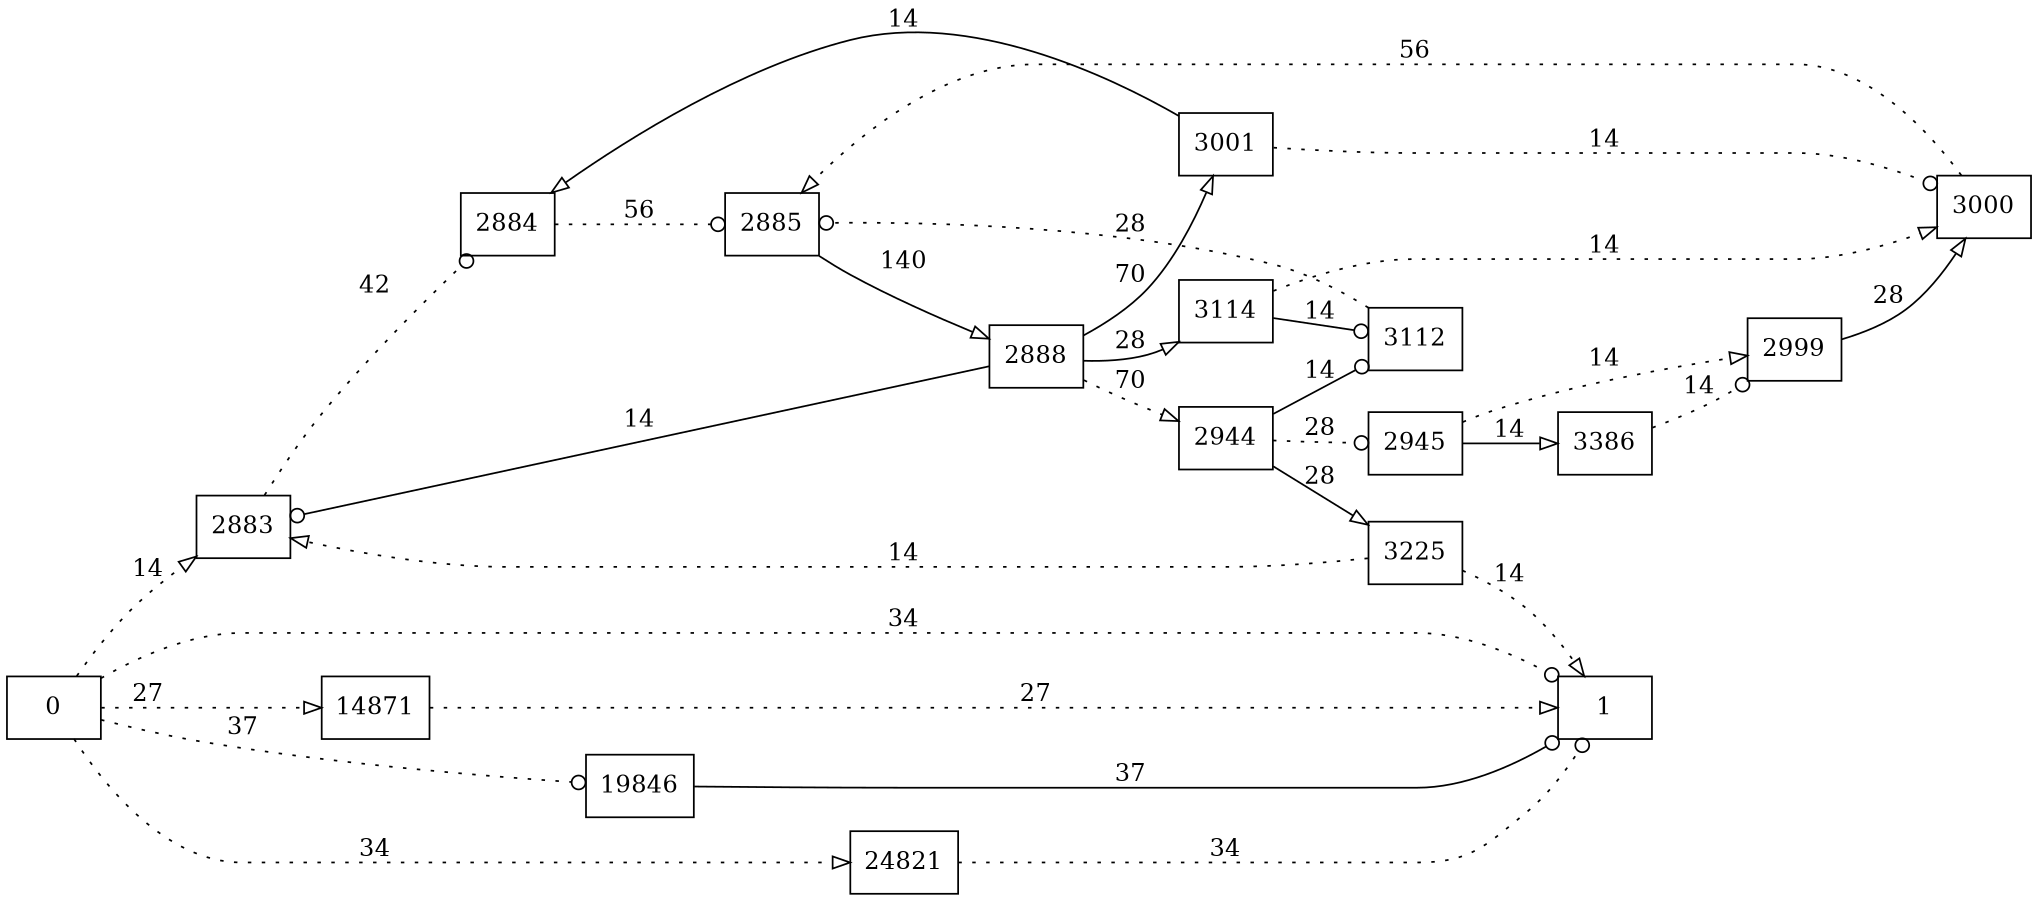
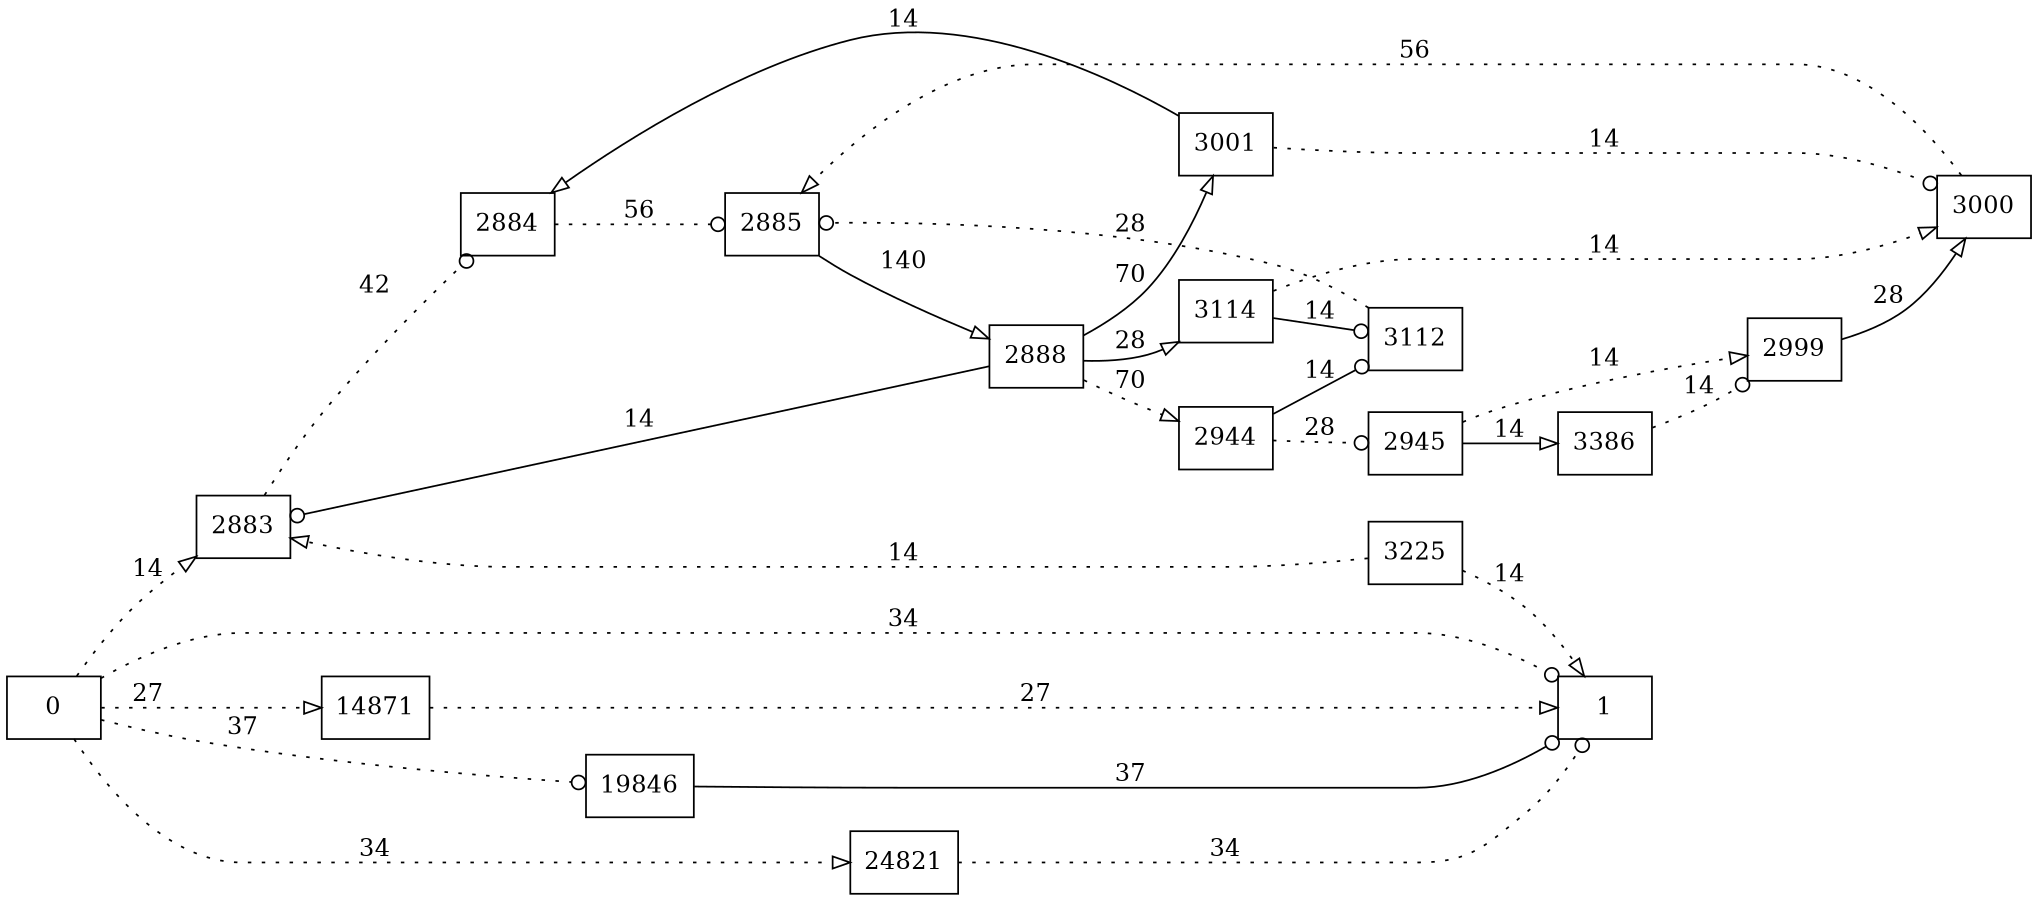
edge "2944" -> "3225": removed, label "28"
